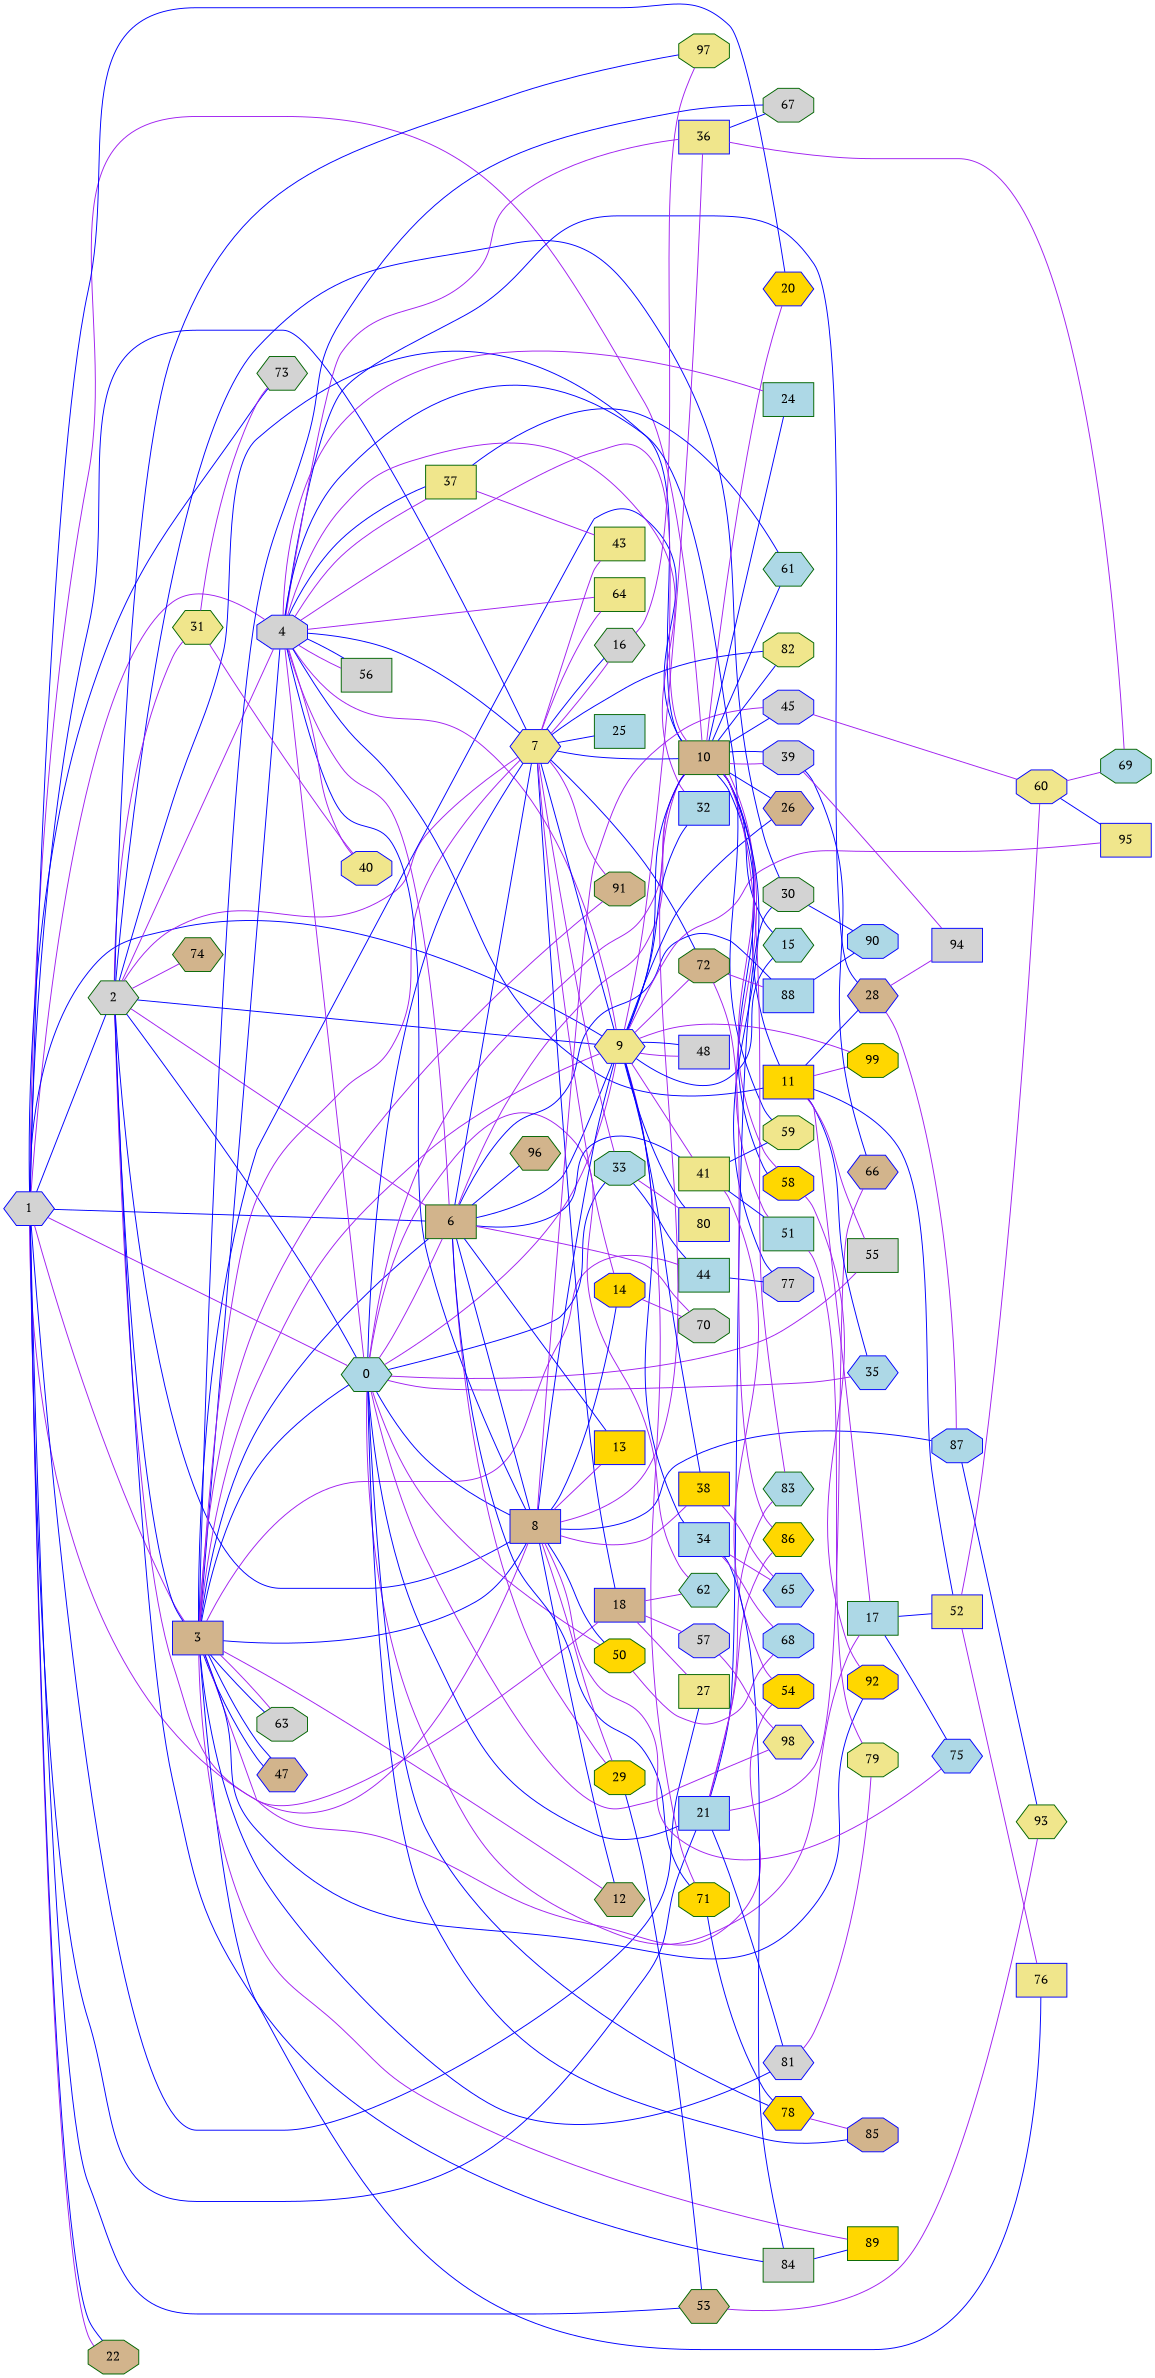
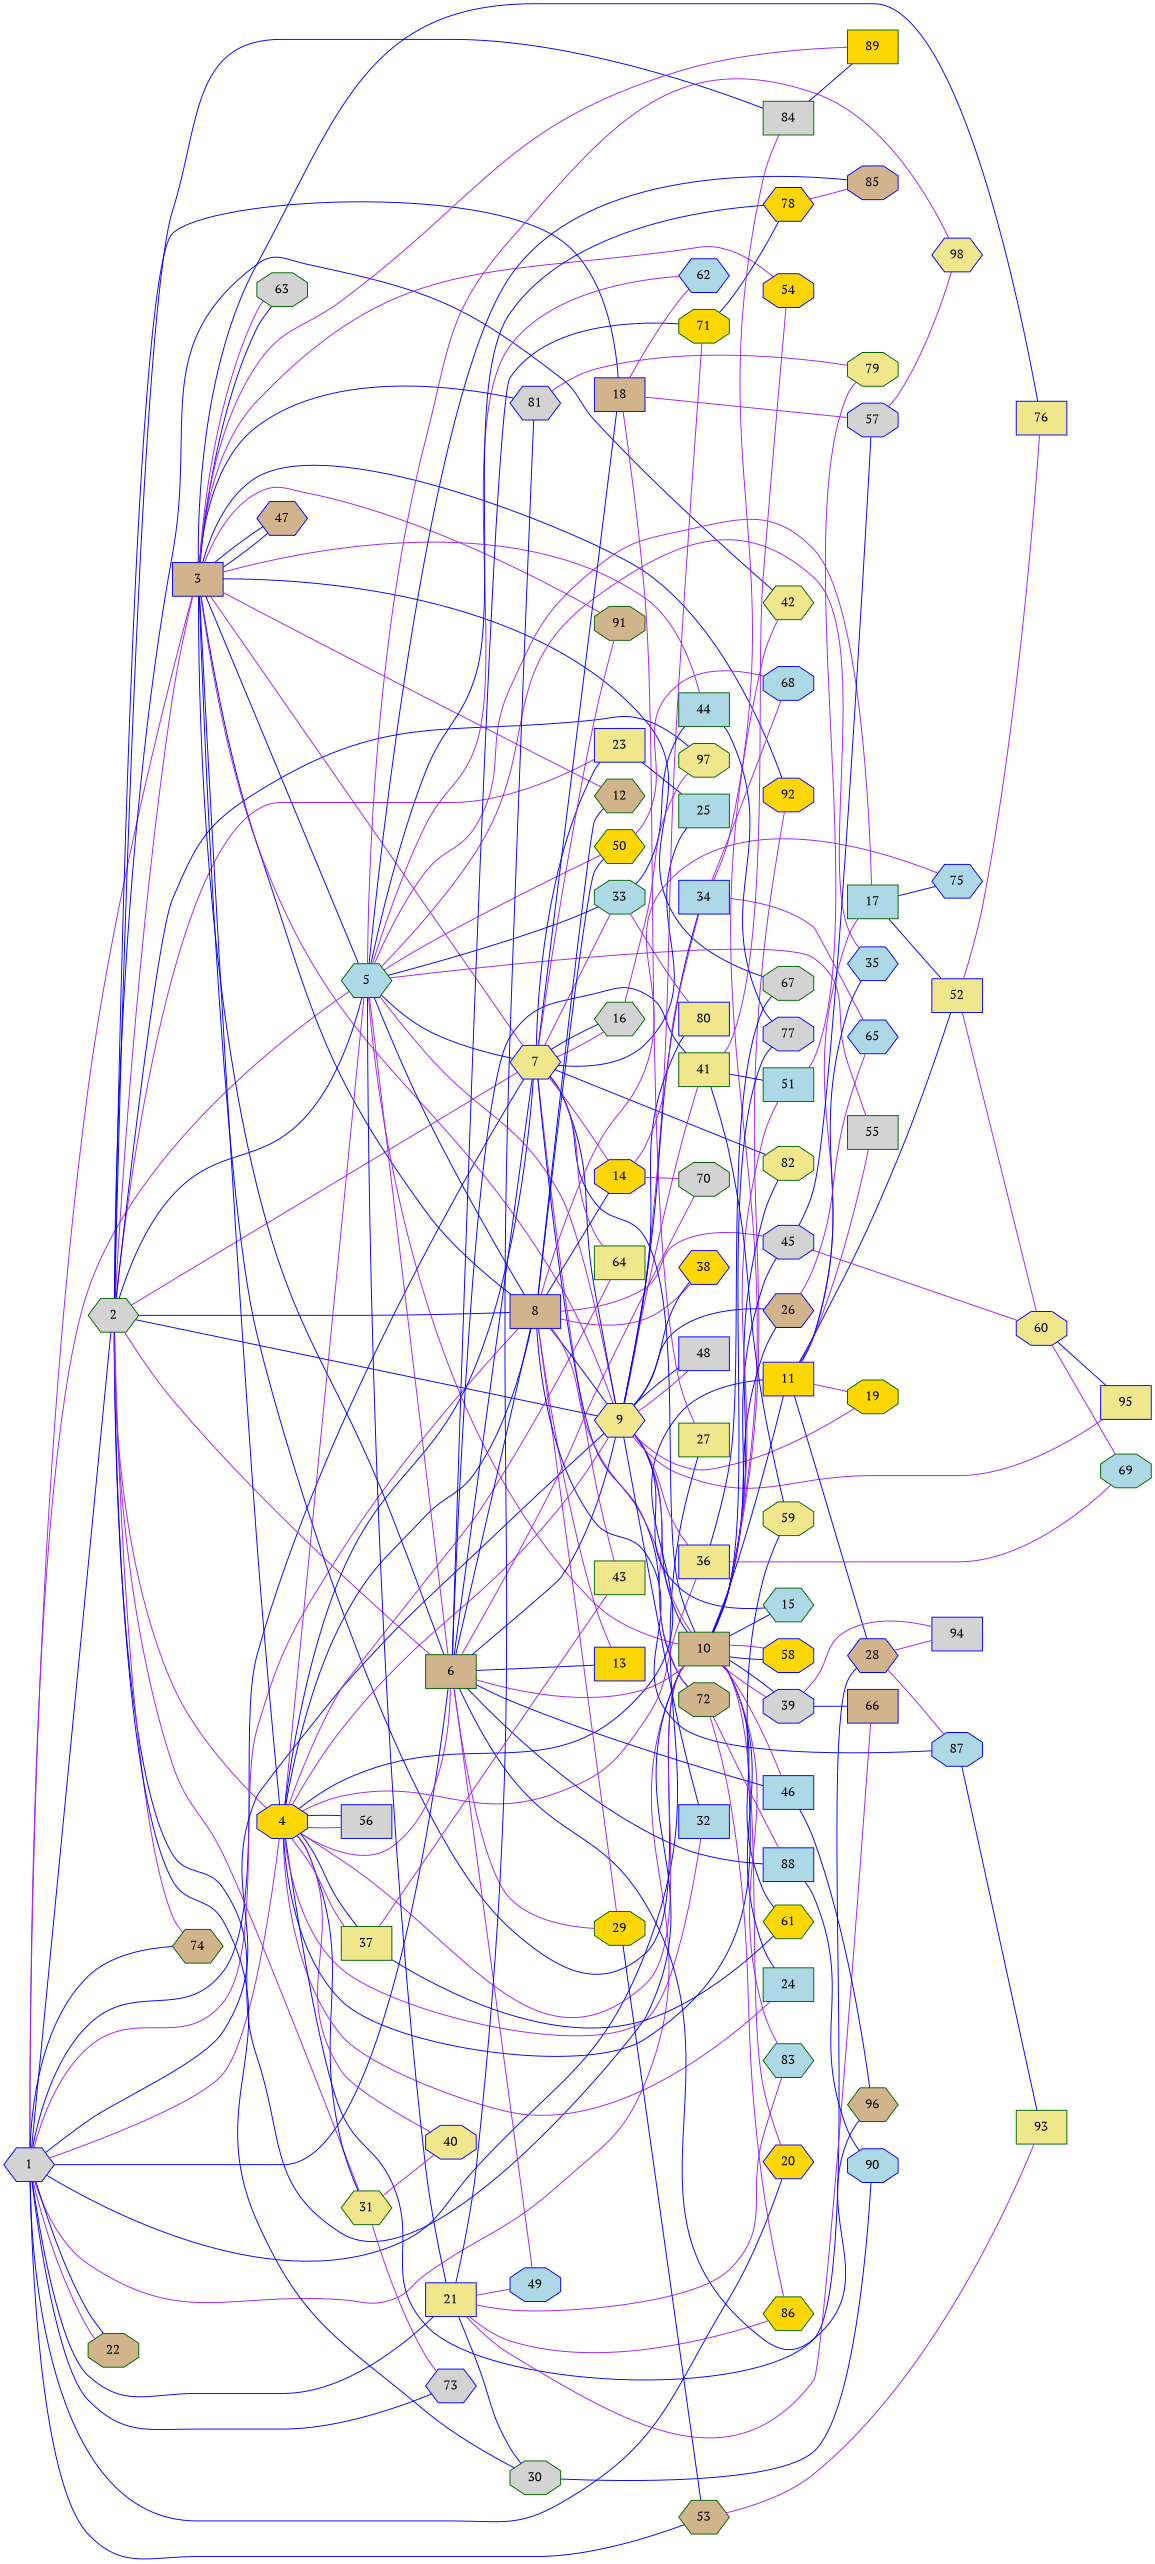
node "73": color darkgreen -> blue
node "61": fillcolor lightblue -> gold
node "42": added
node "4": fillcolor lightgrey -> gold
node "56": color darkgreen -> blue
node "23": added
edge "57" -- "45": added
edge "34" -- "14": added
node "99": label "99" -> "19"
node "66": shape hexagon -> box
edge "2" -- "3": color blue -> purple
node "0": label "0" -> "5"
edge "58" -- "92": now "10" -- "92"
node "38": shape box -> hexagon
edge "38" -- "65": now "26" -- "65"
node "62": color darkgreen -> blue
edge "2" -- "18": color purple -> blue
node "50": shape octagon -> hexagon
node "46": added
node "21": fillcolor lightblue -> khaki
node "93": shape hexagon -> box
edge "34" -- "84": color blue -> purple
edge "4" -- "31": added
edge "74" -- "1": added
node "49": added
